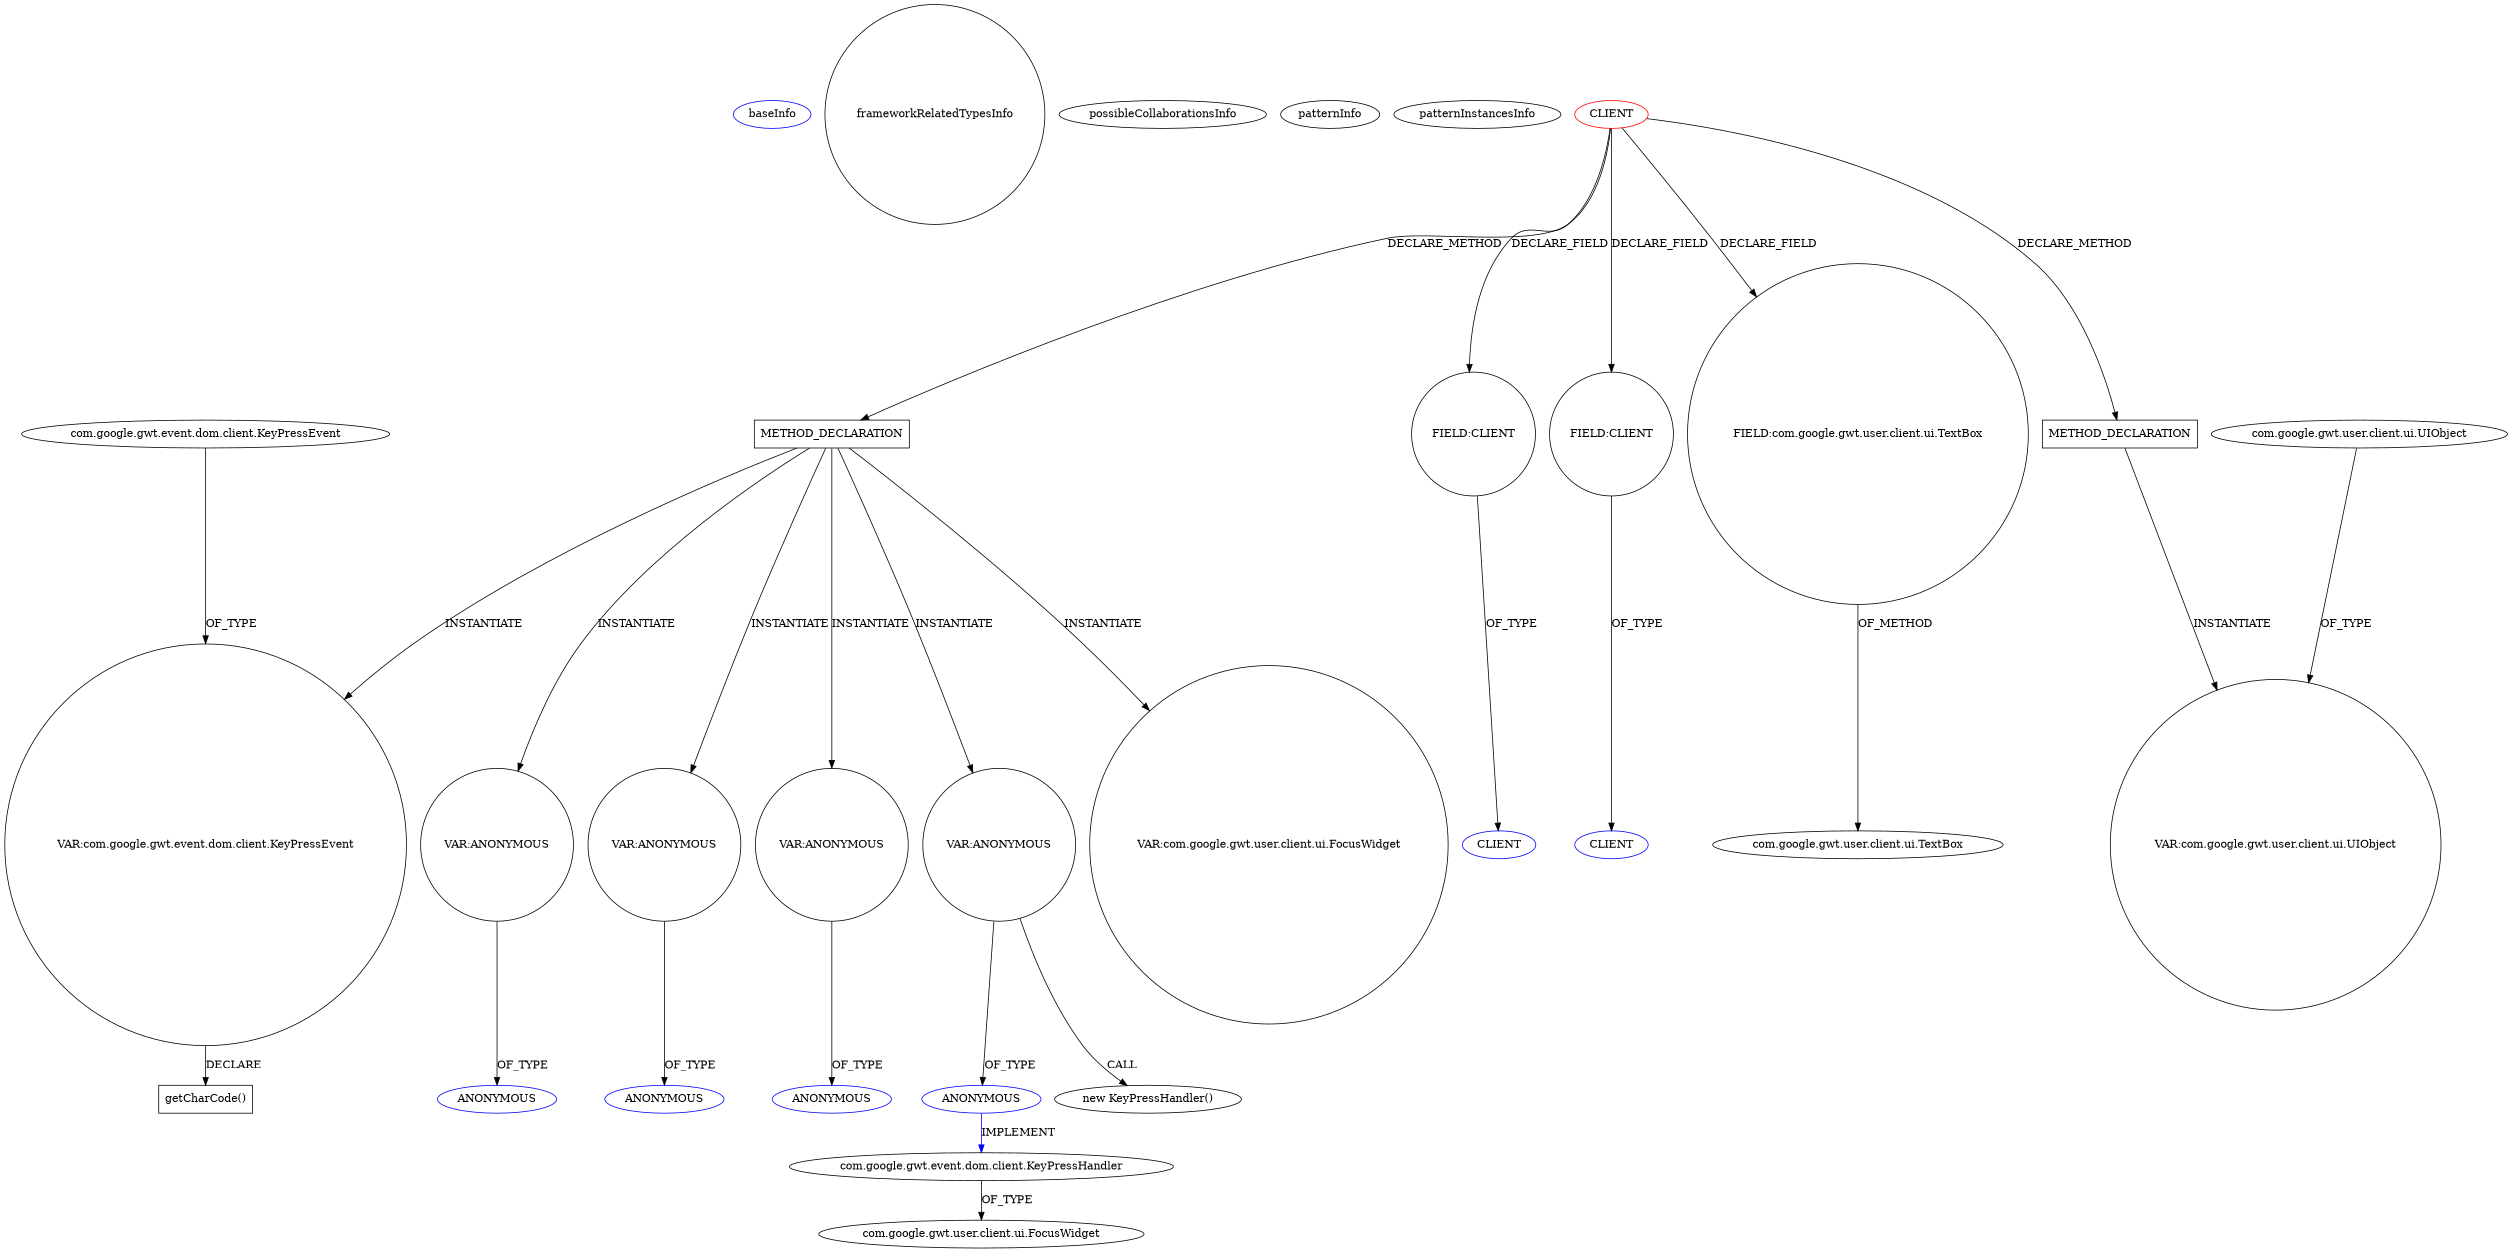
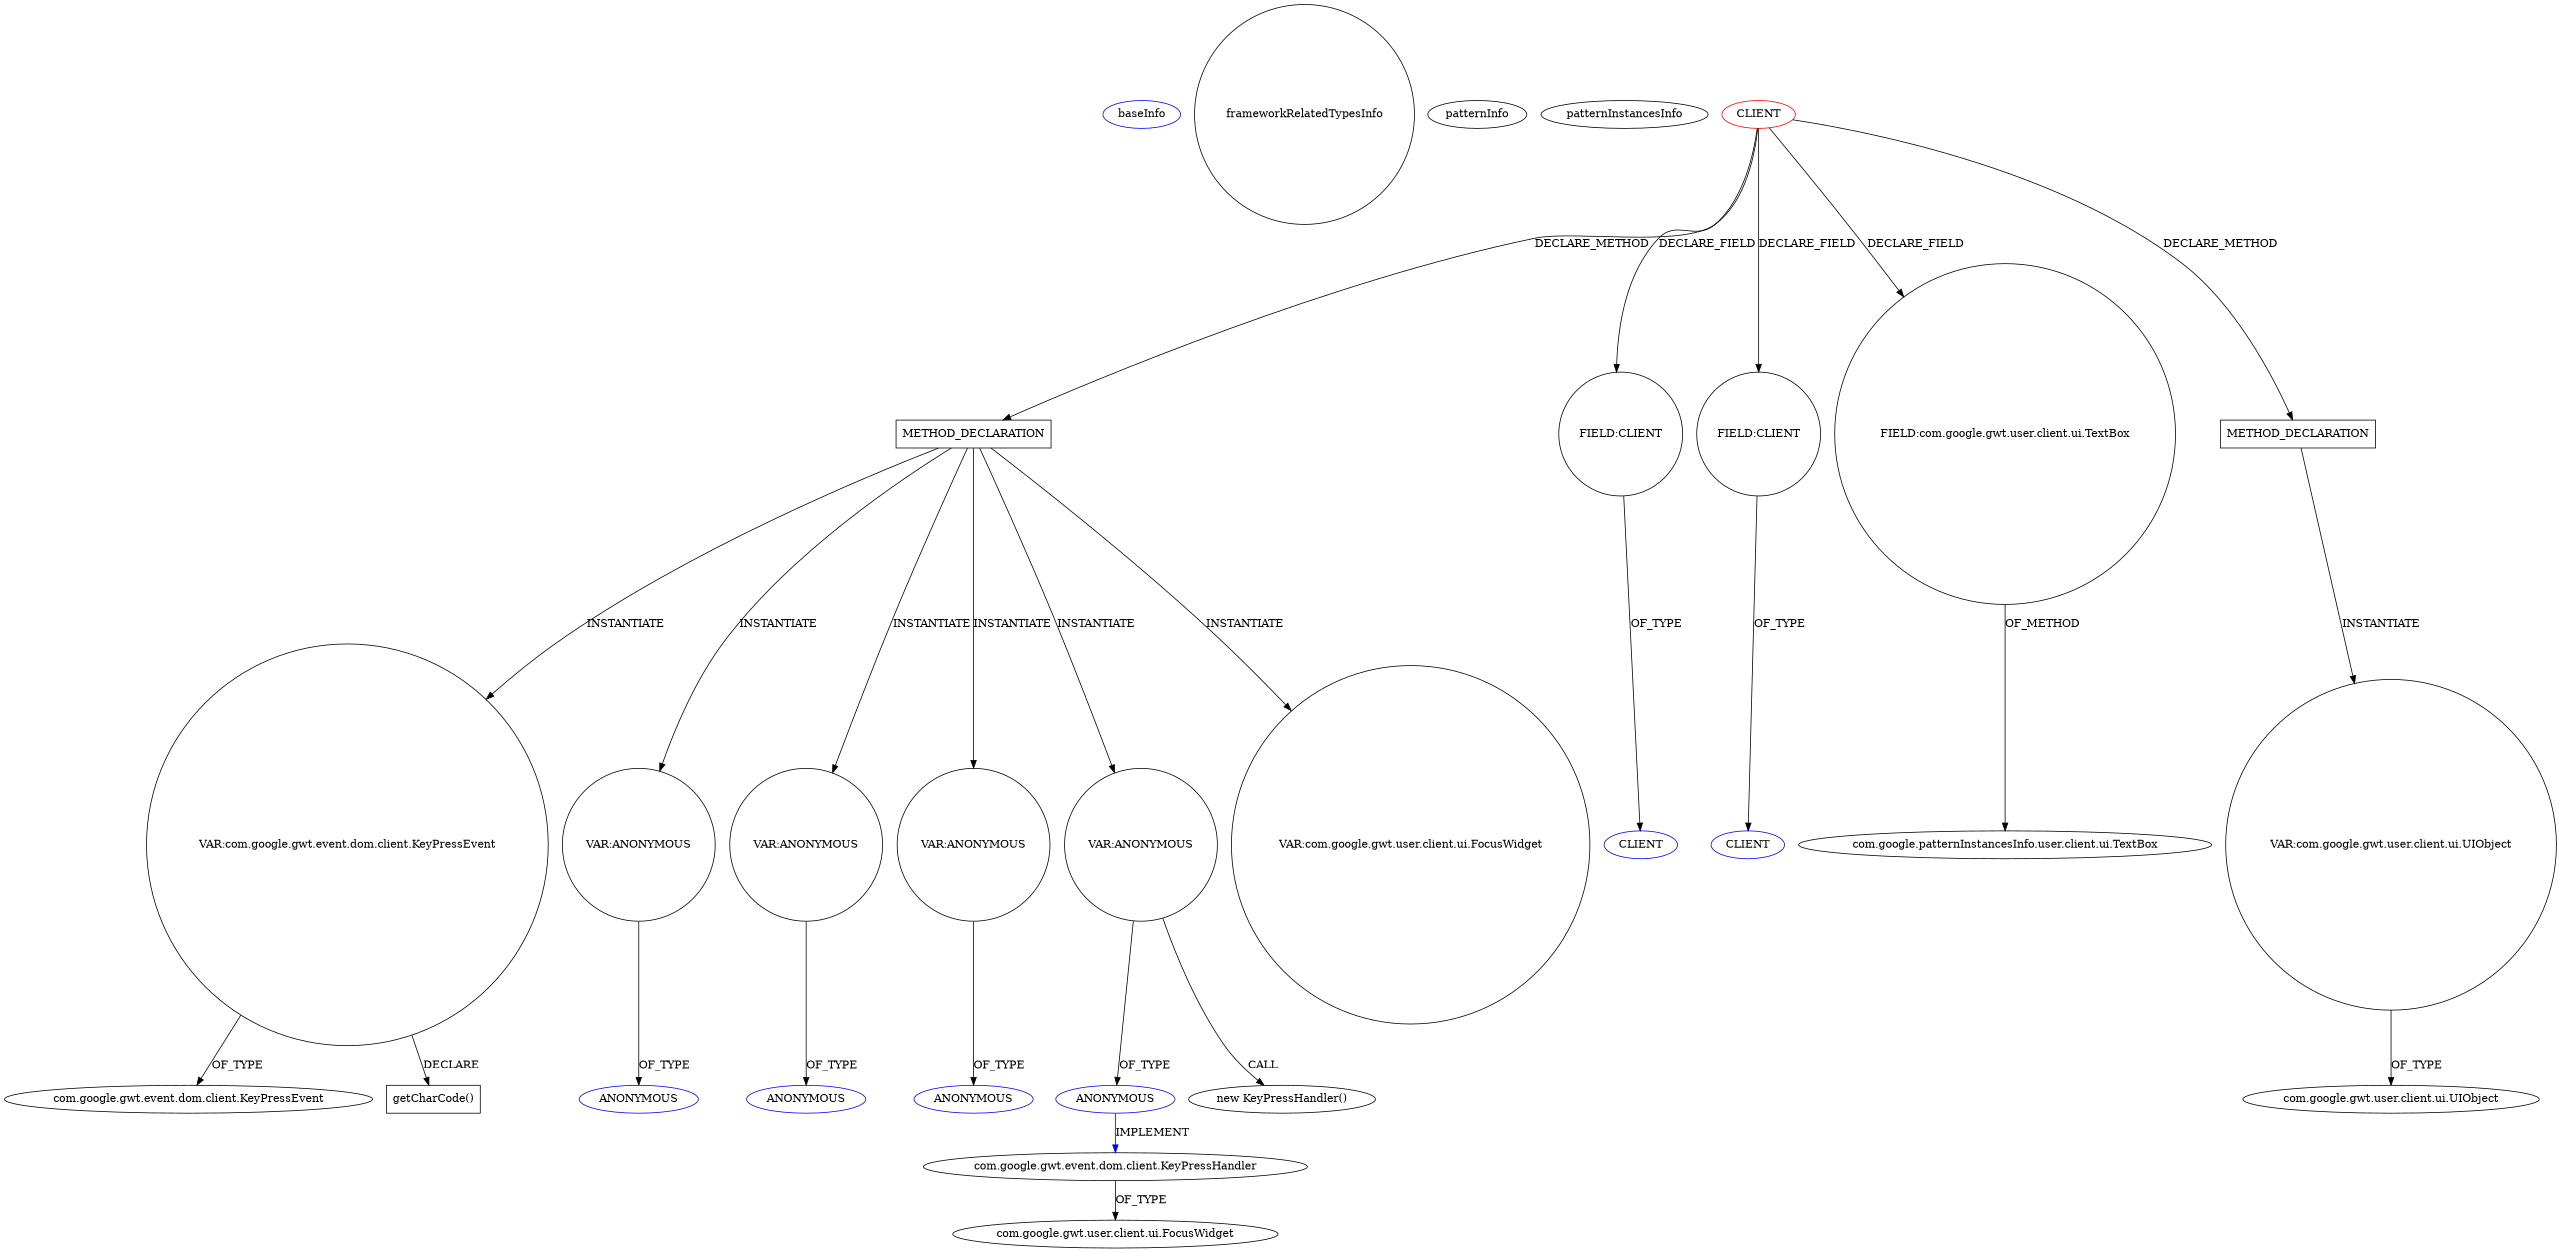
node "possibleCollaborationsInfo": removed
edge "com.google.gwt.event.dom.client.KeyPressEvent" -> "VAR:com.google.gwt.event.dom.client.KeyPressEvent": reversed
edge "com.google.gwt.user.client.ui.UIObject" -> "VAR:com.google.gwt.user.client.ui.UIObject": reversed
node "com.google.gwt.user.client.ui.TextBox": label "com.google.gwt.user.client.ui.TextBox" -> "com.google.patternInstancesInfo.user.client.ui.TextBox"
